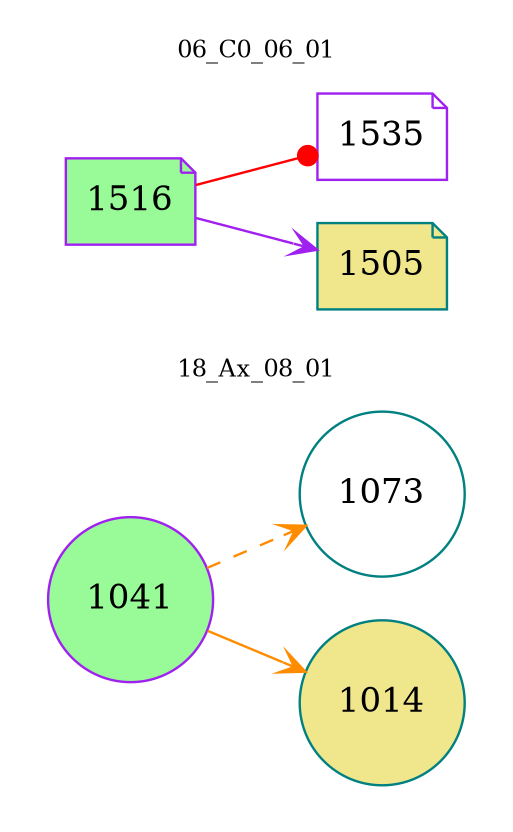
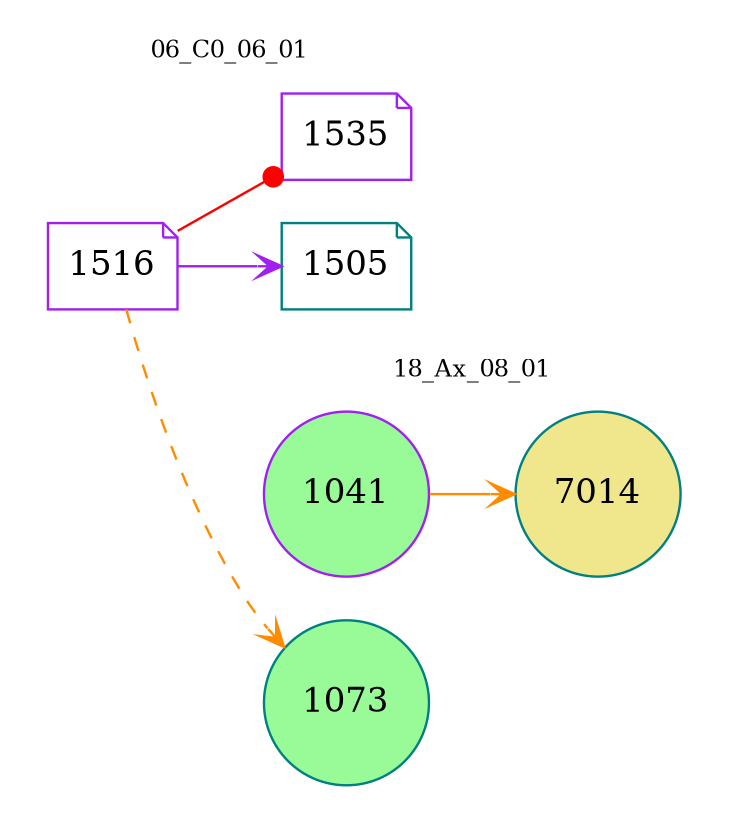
node "1516": fillcolor palegreen -> white
node "1505": fillcolor khaki -> white
node "1073": fillcolor white -> palegreen
edge "1041" -> "1073": now "1516" -> "1073"
node "1014": label "1014" -> "7014"
